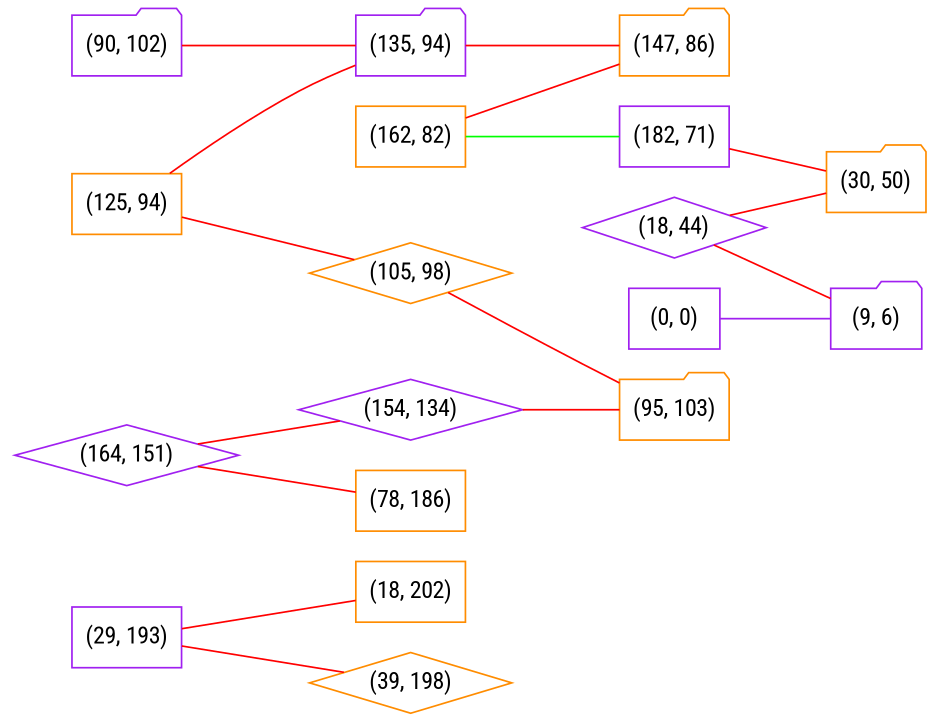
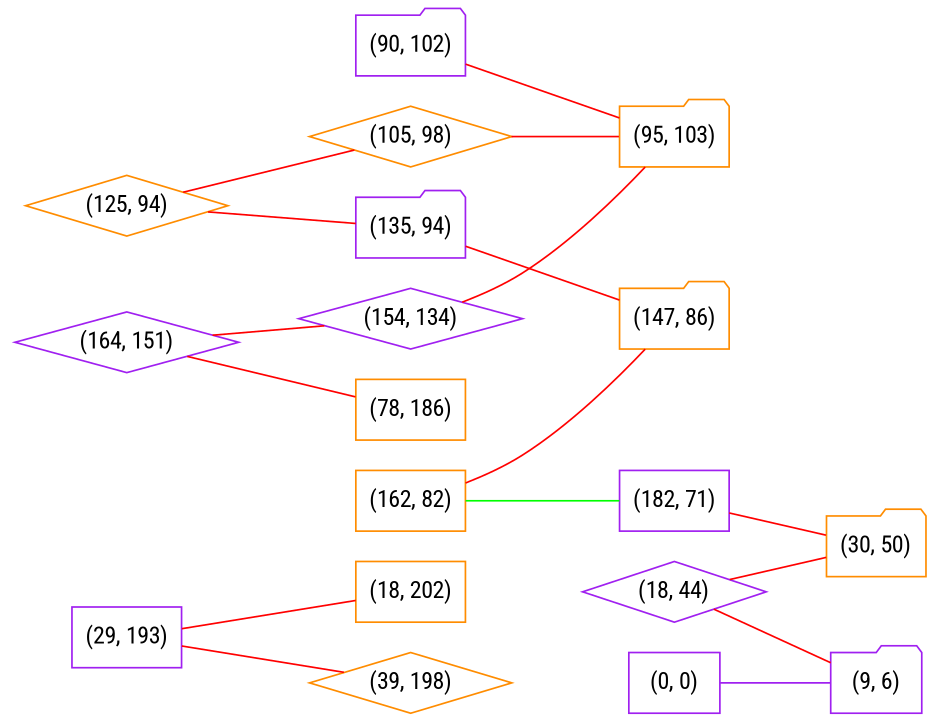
edge "(90, 102)" -- "(135, 94)": now "(90, 102)" -- "(95, 103)"
node "(125, 94)": shape box -> diamond
